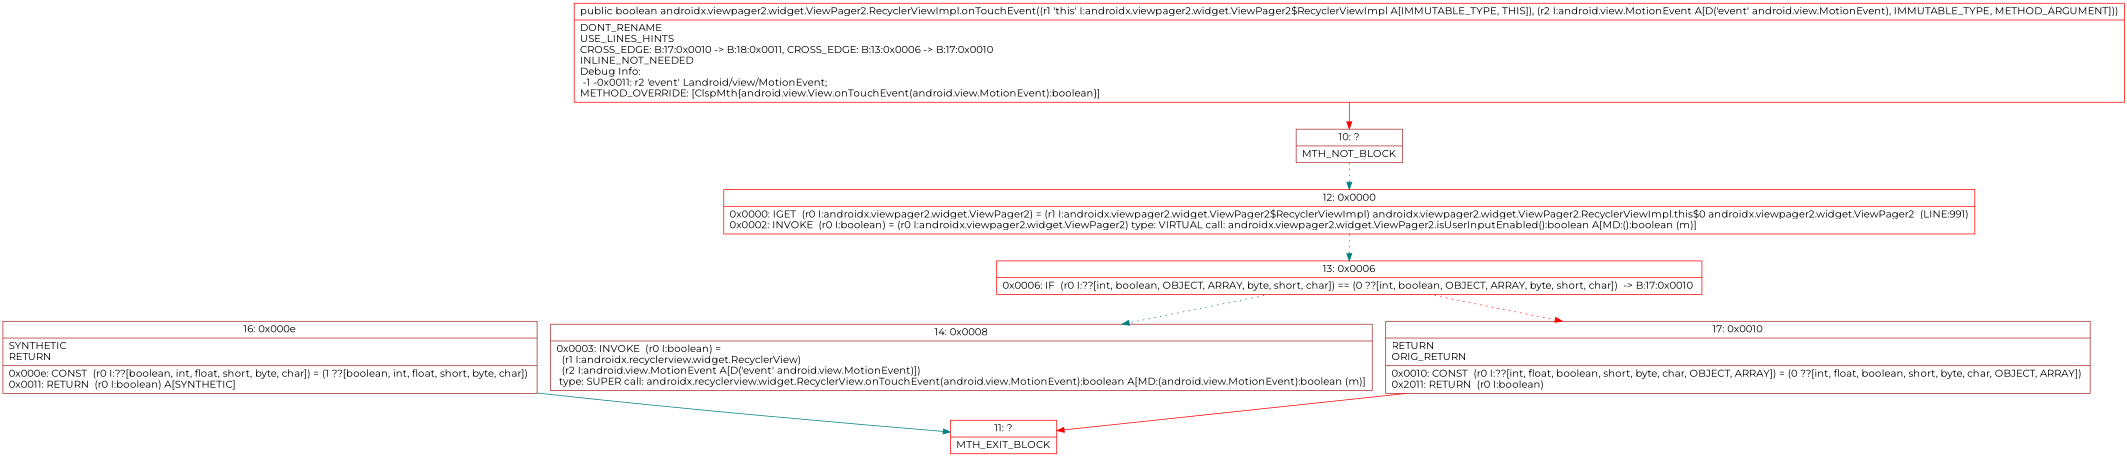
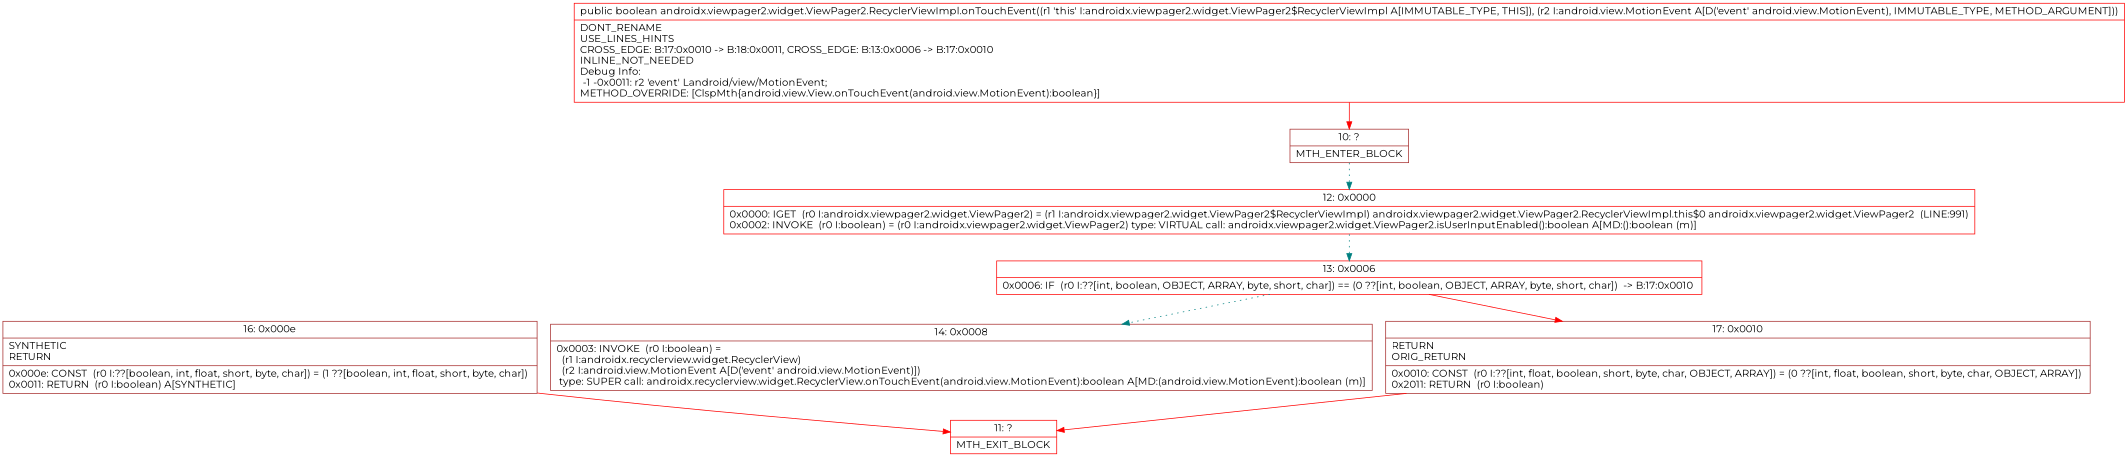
node "10: ?": text "MTH_NOT_BLOCK" -> "MTH_ENTER_BLOCK"
edge "13: 0x0006" -> "17: 0x0010": style dotted -> solid
edge "16: 0x000e" -> "11: ?": color teal -> red
